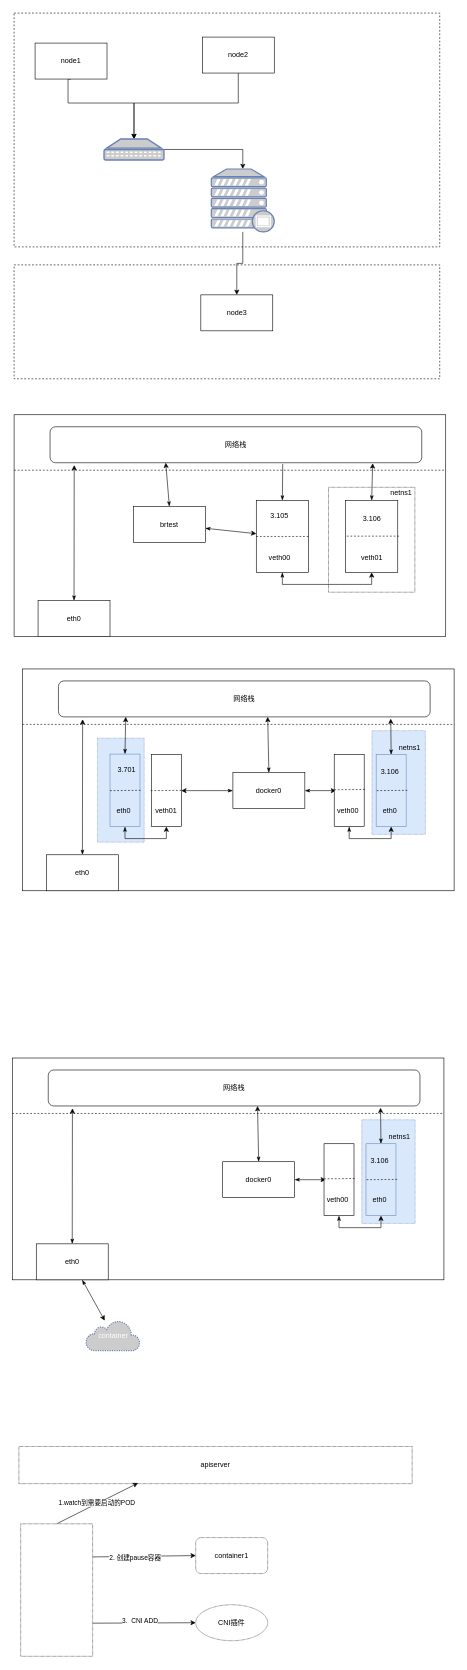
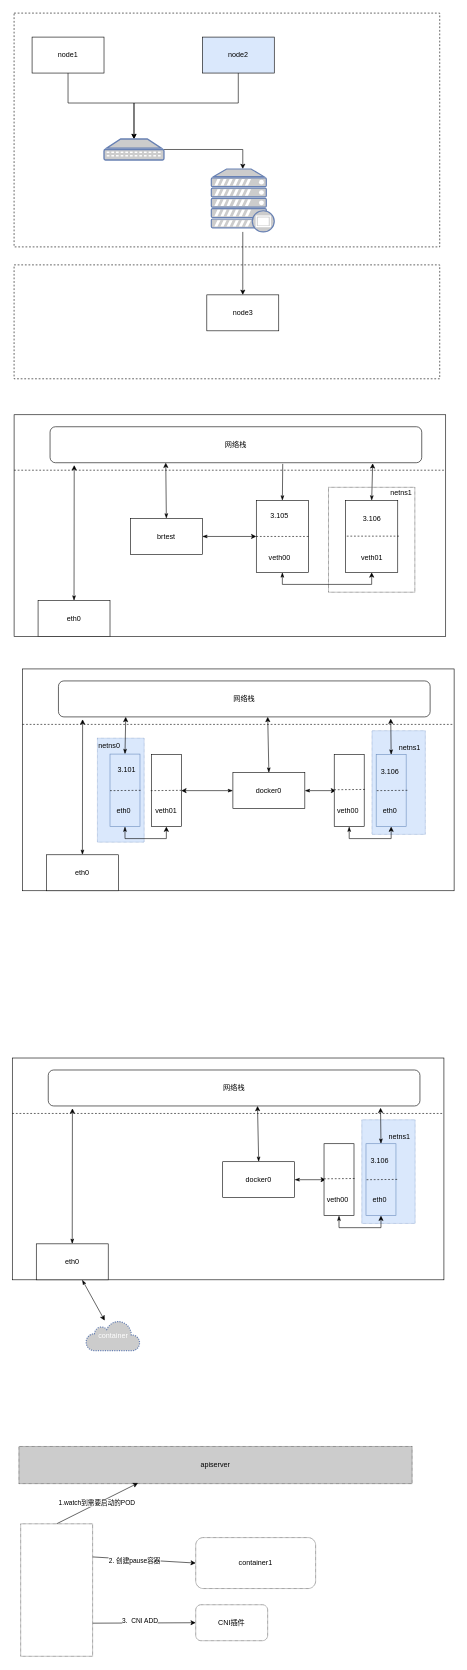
node "node2": fillcolor #ffffff -> #dae8fc
node "node1": moved (71, 60) -> (68, 54)
node "node3": moved (237, 312) -> (243, 312)
node "brtest": moved (170, 524) -> (167, 536)
node "netns0": added
node "3.701": label "3.701" -> "3.101"
node "apiserver": fillcolor #ffffff -> #cccccc
node "container1": size 72x36 -> 120x51
node "CNI插件": shape ellipse -> rounded rectangle
